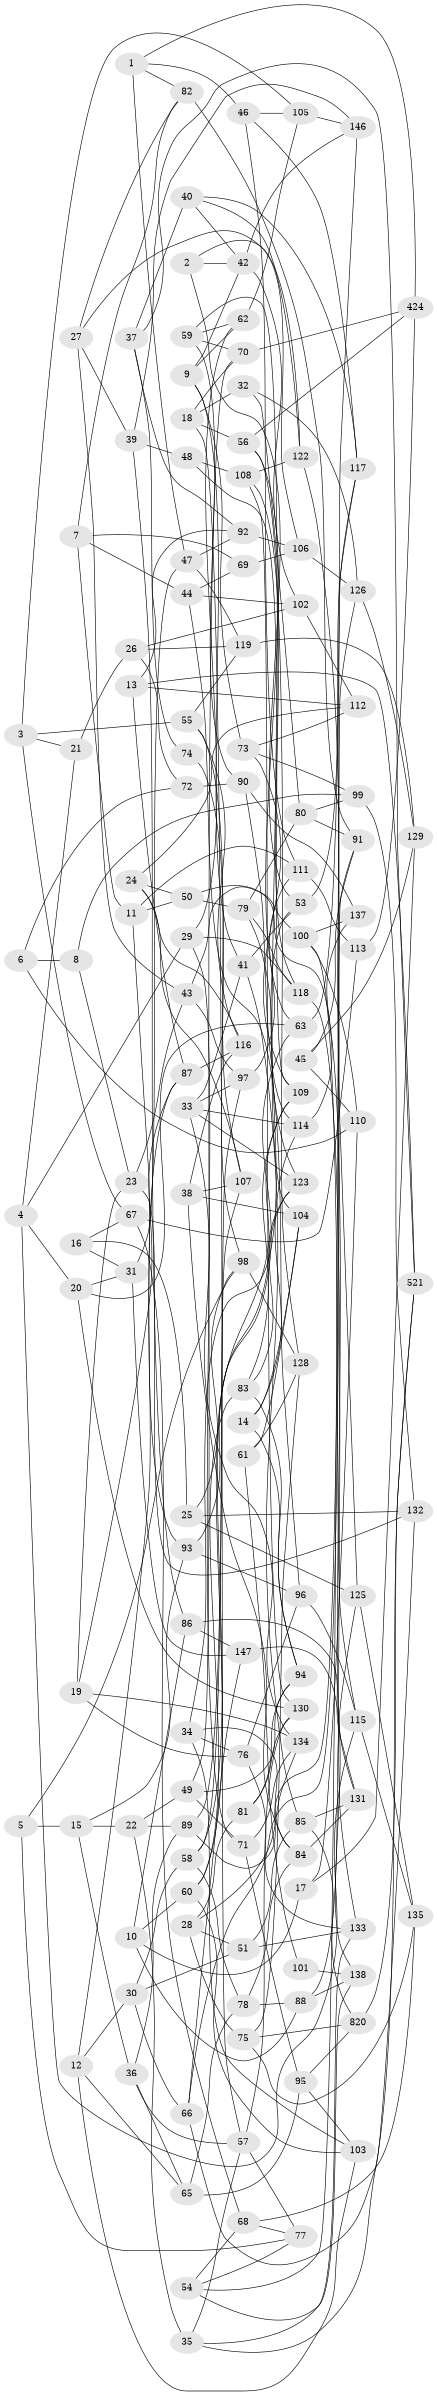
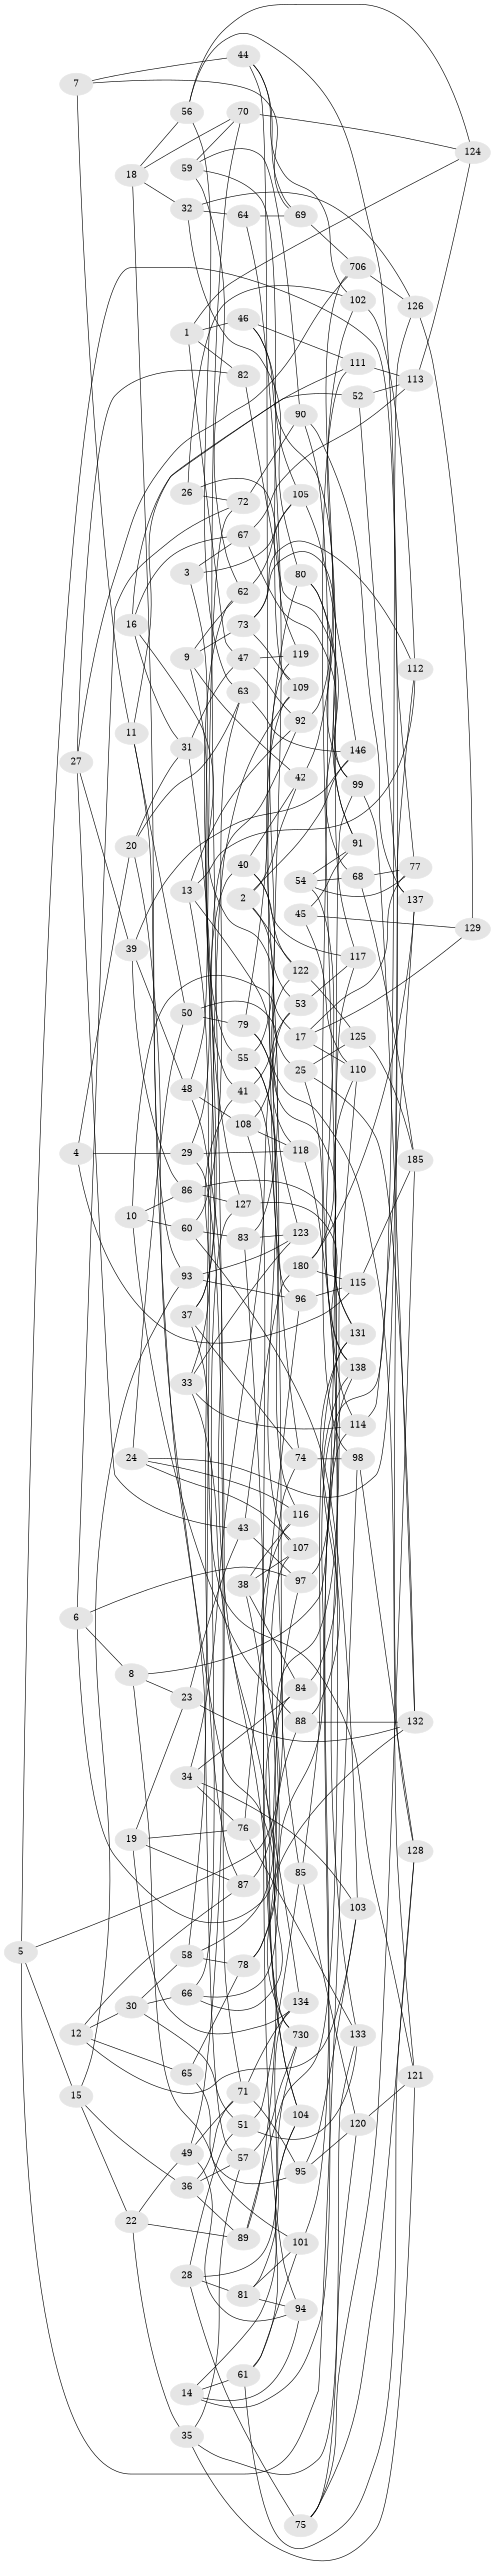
edge "146" -- "42": now "146" -- "2"
node "64": added
node "424": label "424" -> "124"
edge "82" -- "7": removed
node "52": added
node "106": label "106" -> "706"
edge "119" -- "129": removed
node "21": removed
edge "72" -- "48": added
node "100": label "100" -> "180"
edge "97" -- "33": now "97" -- "6"
node "521": label "521" -> "121"
node "147": label "147" -> "127"
node "130": label "130" -> "730"
edge "125" -- "88": now "132" -- "88"
edge "74" -- "5": added
node "135": label "135" -> "185"
edge "8" -- "101": added
node "820": label "820" -> "120"
edge "36" -- "65": now "36" -- "71"
edge "57" -- "77": now "17" -- "77"
edge "101" -- "81": added
edge "61" -- "14": added
